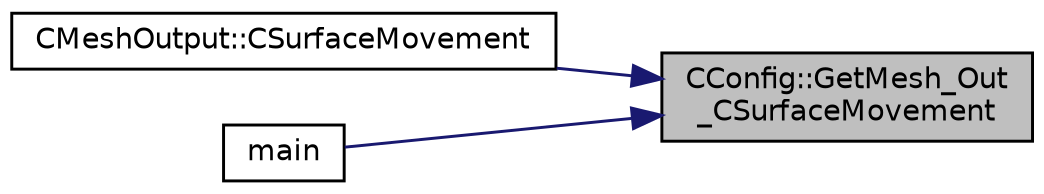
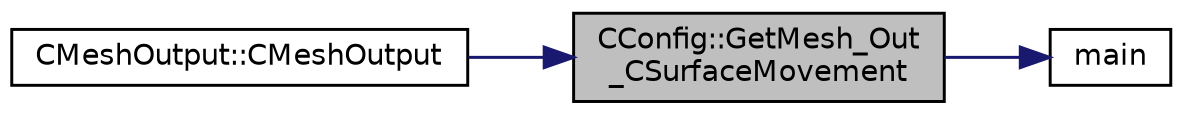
node "CMeshOutput::CSurfaceMovement": label "CMeshOutput::CSurfaceMovement" -> "CMeshOutput::CMeshOutput"
edge "main" -> "CConfig::GetMesh_Out _CSurfaceMovement": reversed
